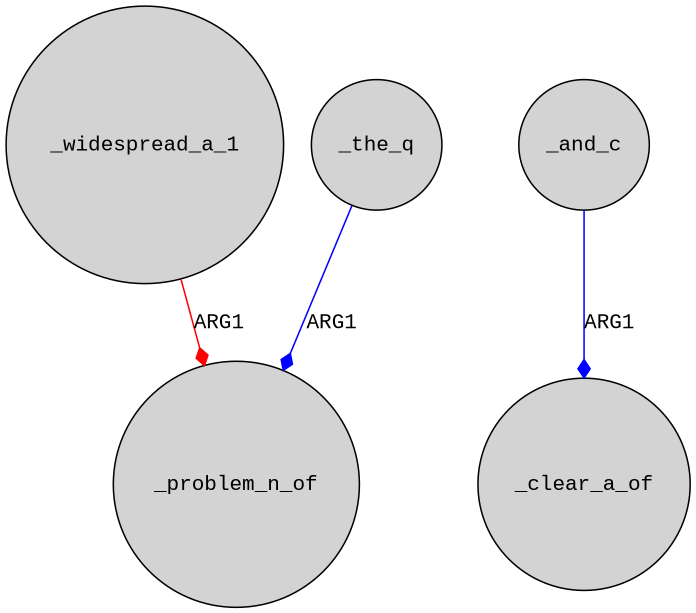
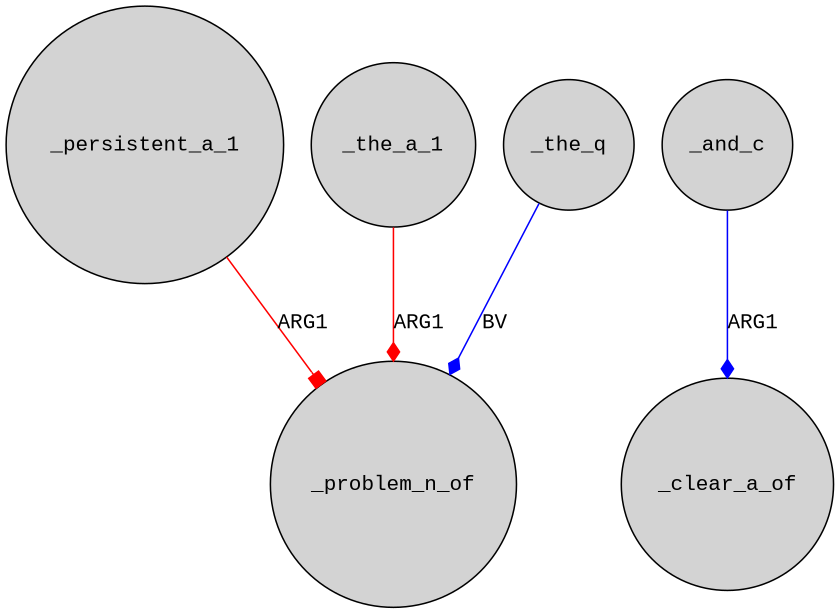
node "_persistent_a_1": added
node "_widespread_a_1": label "_widespread_a_1" -> "_the_a_1"
edge "_the_q" -> "_problem_n_of": label "ARG1" -> "BV"
